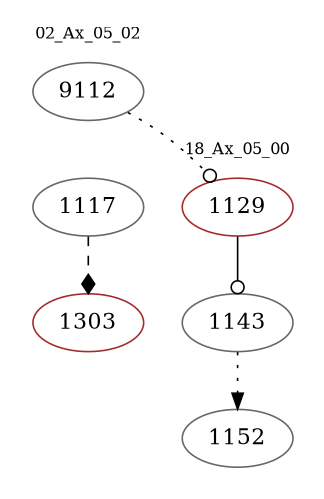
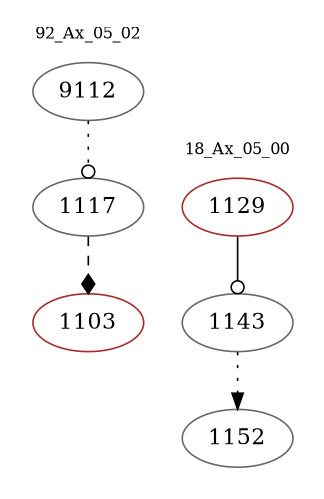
cluster "02_Ax_05_02": label "02_Ax_05_02" -> "92_Ax_05_02"
edge "9112" -> "1129": now "9112" -> "1117"
node "1303": label "1303" -> "1103"
